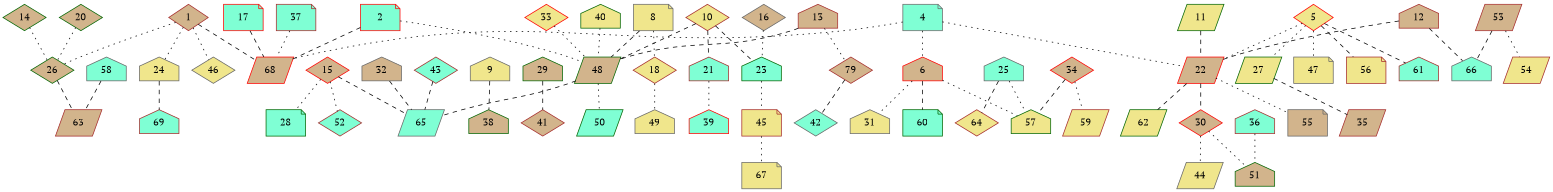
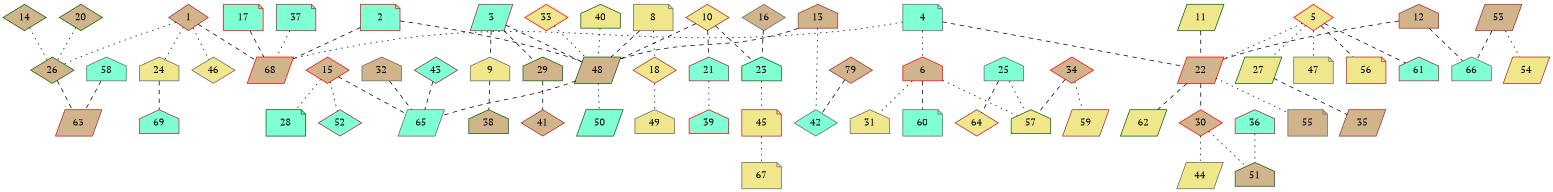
node "3": added
edge "2" -- "48": style dotted -> dashed
edge "16" -- "23": style dotted -> dashed
edge "13" -- "79": now "13" -- "42"
edge "4" -- "22": style dotted -> dashed
node "60": color darkgreen -> gray40
